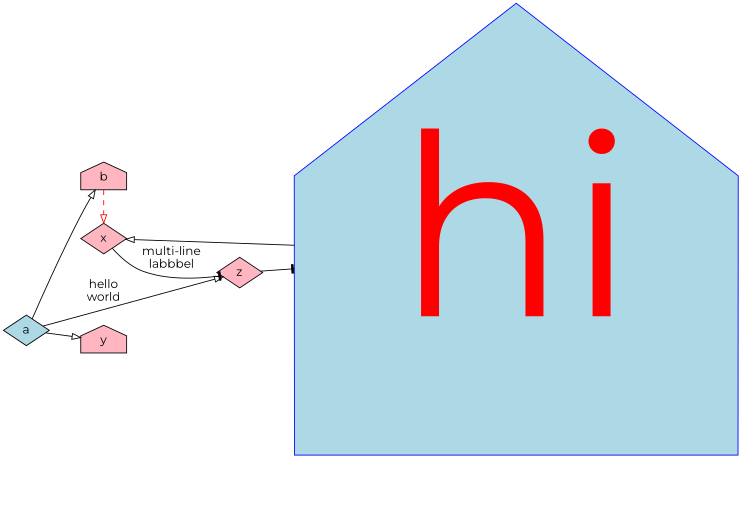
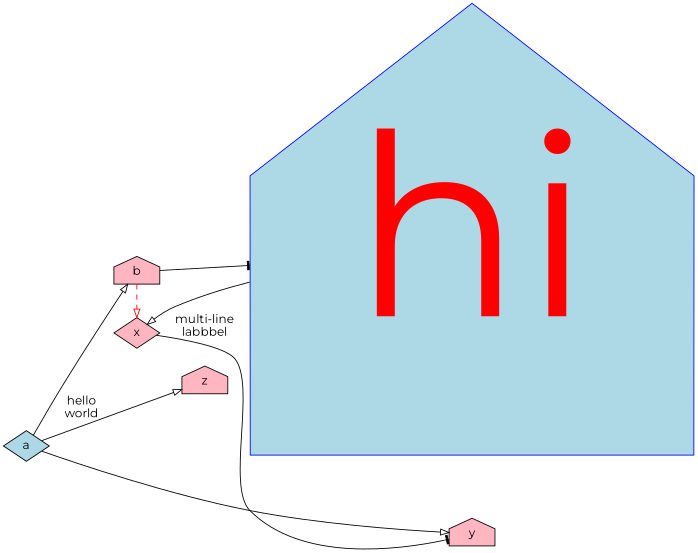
edge "z" -> "hi": now "b" -> "hi"
node "z": shape diamond -> house
edge "x" -> "z": now "x" -> "y"
